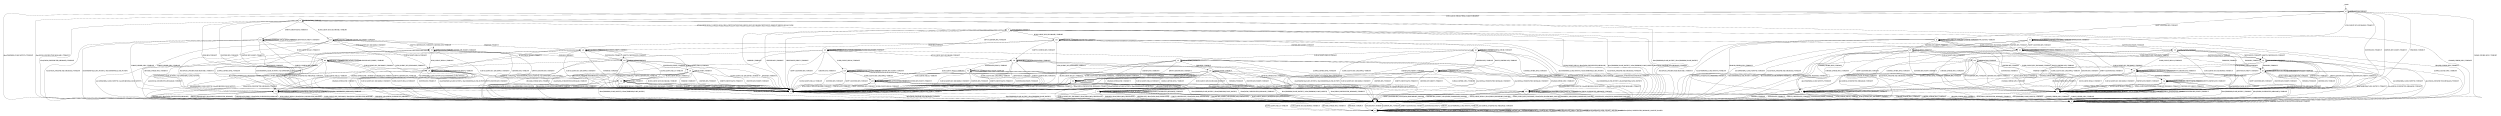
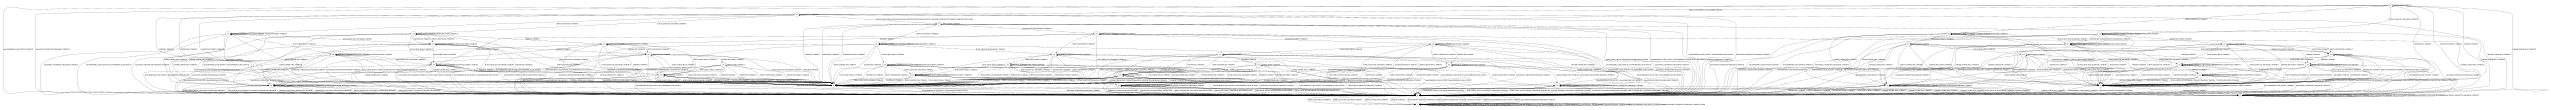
node "__start0": removed
edge "s13" -> "s7": added, label "CHANGE_CIPHER_SPEC / TIMEOUT"
